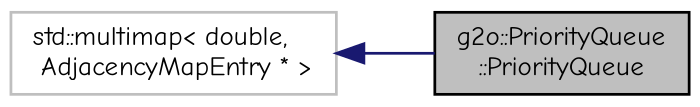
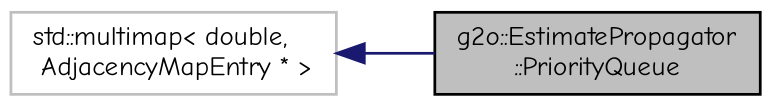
node "g2o::PriorityQueue ::PriorityQueue": label "g2o::PriorityQueue ::PriorityQueue" -> "g2o::EstimatePropagator ::PriorityQueue"
